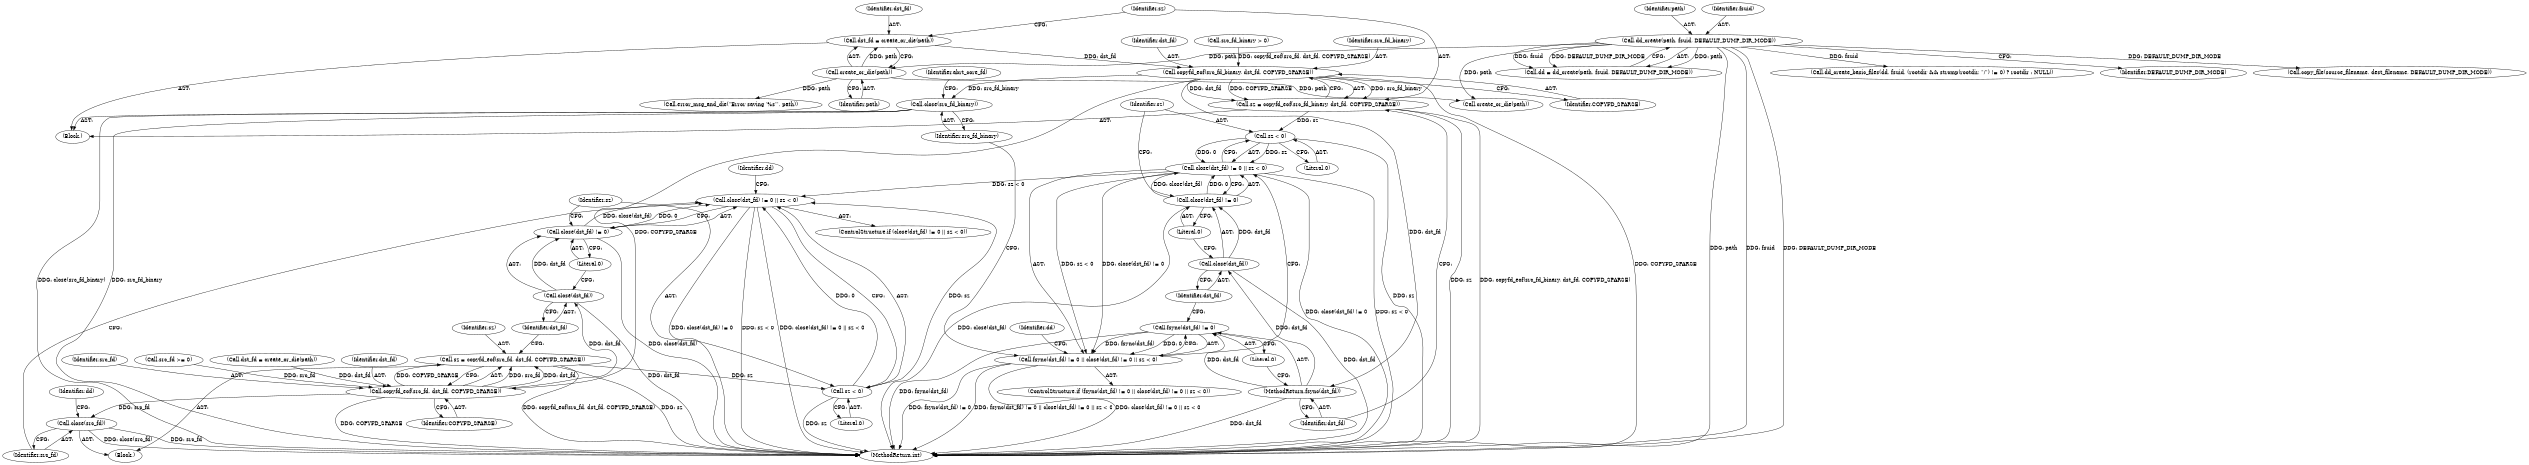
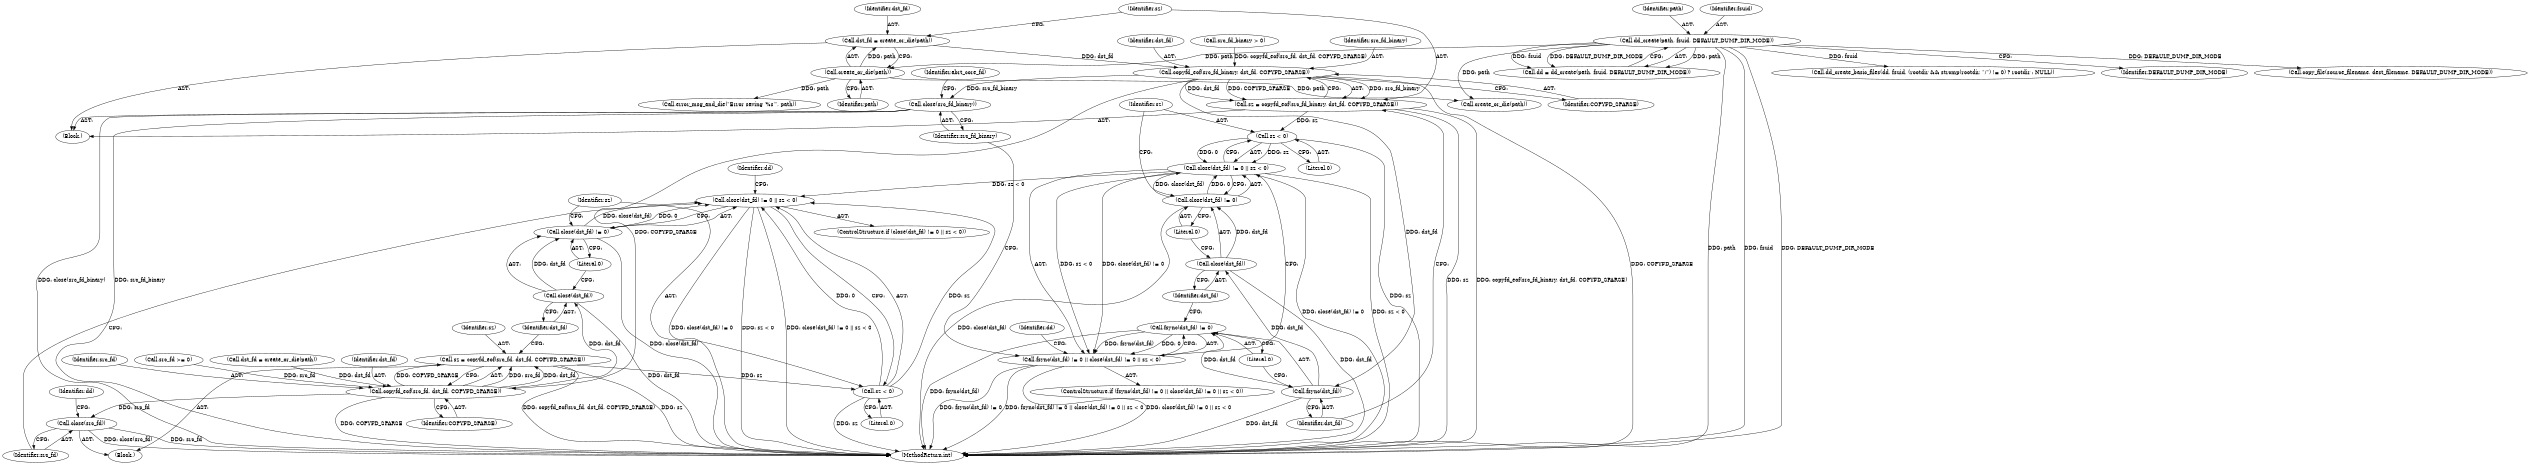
node "(MethodReturn,fsync(dst_fd))": label "(MethodReturn,fsync(dst_fd))" -> "(Call,fsync(dst_fd))"
